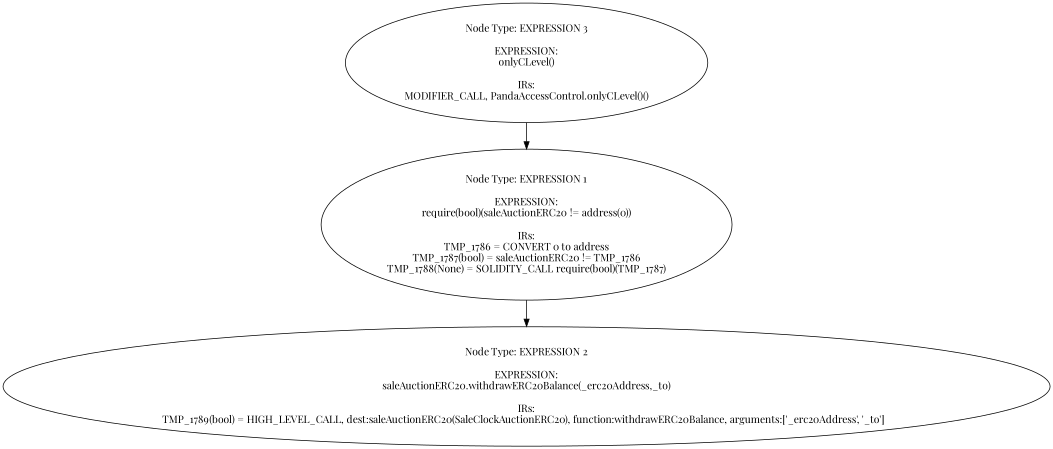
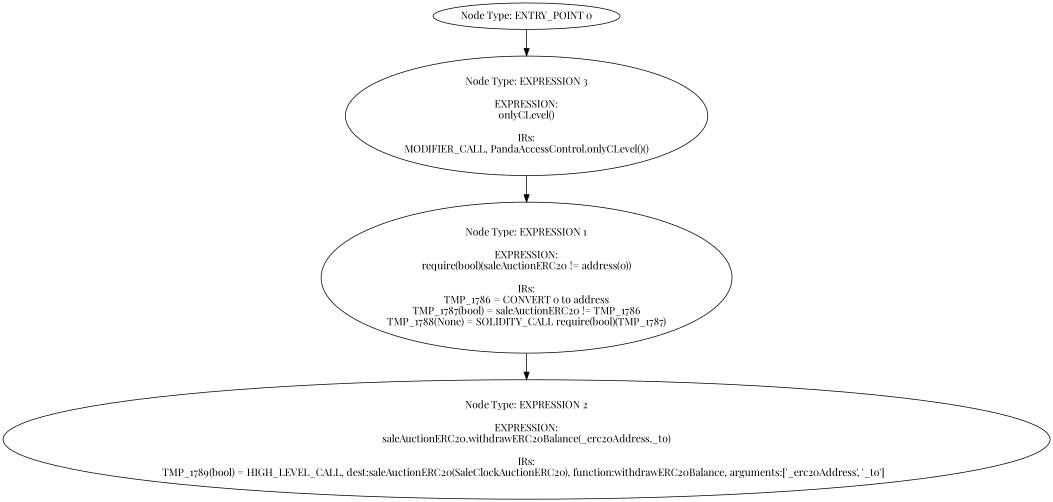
node "Node Type: ENTRY_POINT 0": added
